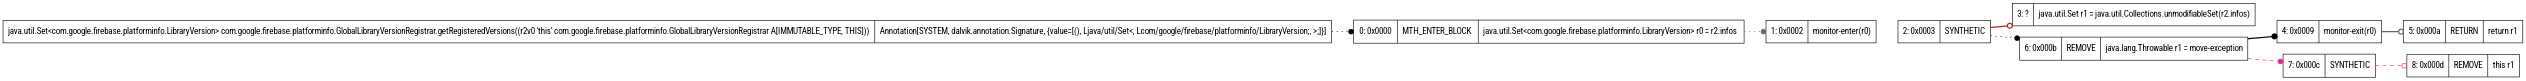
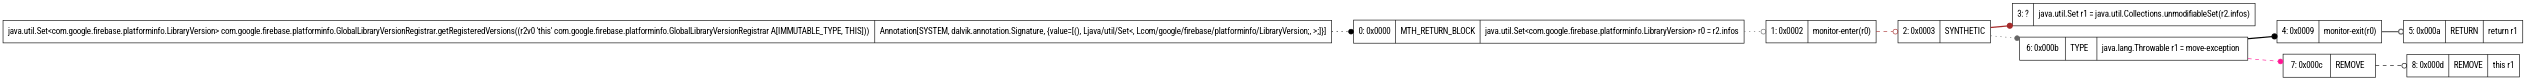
edge "2: 0x0003" -> "3: ?": arrowhead odot -> dot
node "0: 0x0000": text "MTH_ENTER_BLOCK" -> "MTH_RETURN_BLOCK"
edge "0: 0x0000" -> "1: 0x0002": arrowhead dot -> odot
edge "1: 0x0002" -> "2: 0x0003": added
edge "2: 0x0003" -> "6: 0x000b": color black -> gray40
node "6: 0x000b": text "REMOVE" -> "TYPE"
node "7: 0x000c": text "SYNTHETIC" -> "REMOVE"
edge "7: 0x000c" -> "8: 0x000d": color deeppink -> black
